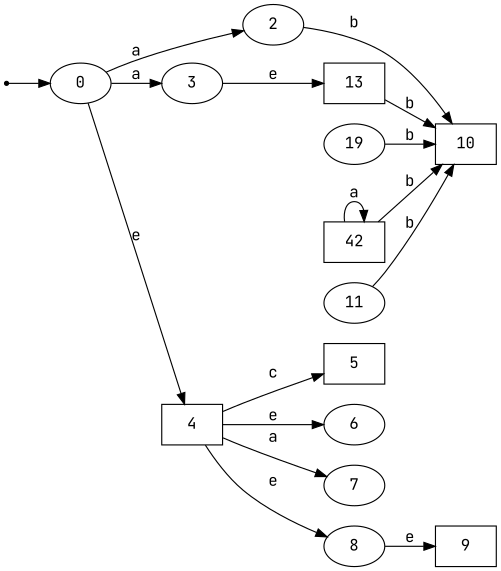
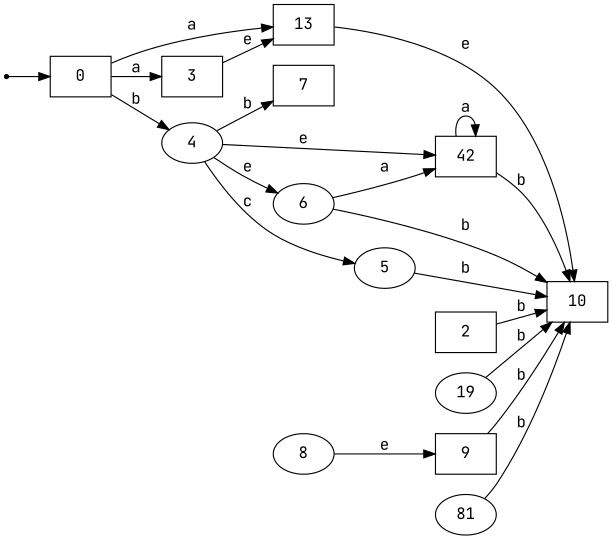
node "2": shape ellipse -> box
edge "0" -> "2": now "0" -> "13"
node "0": shape ellipse -> box
node "3": shape ellipse -> box
edge "13" -> "10": label "b" -> "e"
edge "6" -> "42": added, label "a"
edge "6" -> "10": added, label "b"
edge "0" -> "4": label "e" -> "b"
edge "5" -> "10": added, label "b"
node "11": label "11" -> "81"
node "5": shape box -> ellipse
edge "9" -> "10": added, label "b"
node "4": shape box -> ellipse
edge "4" -> "7": label "a" -> "b"
node "7": shape ellipse -> box
edge "4" -> "8": now "4" -> "42"
